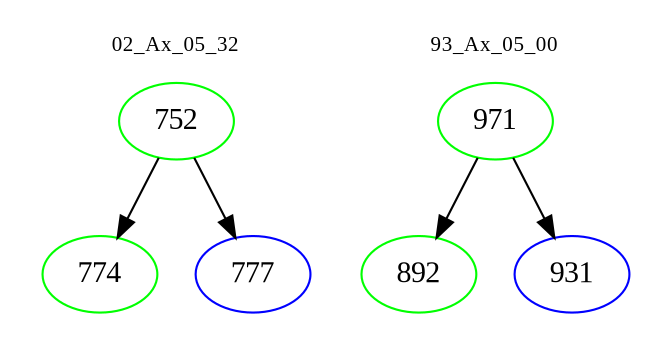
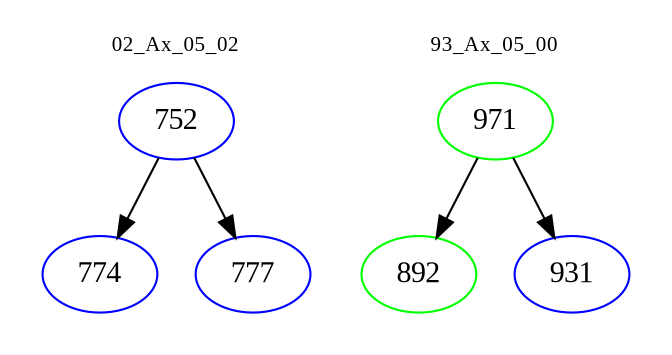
cluster "02_Ax_05_32": label "02_Ax_05_32" -> "02_Ax_05_02"
node "752": color green -> blue
node "774": color green -> blue
